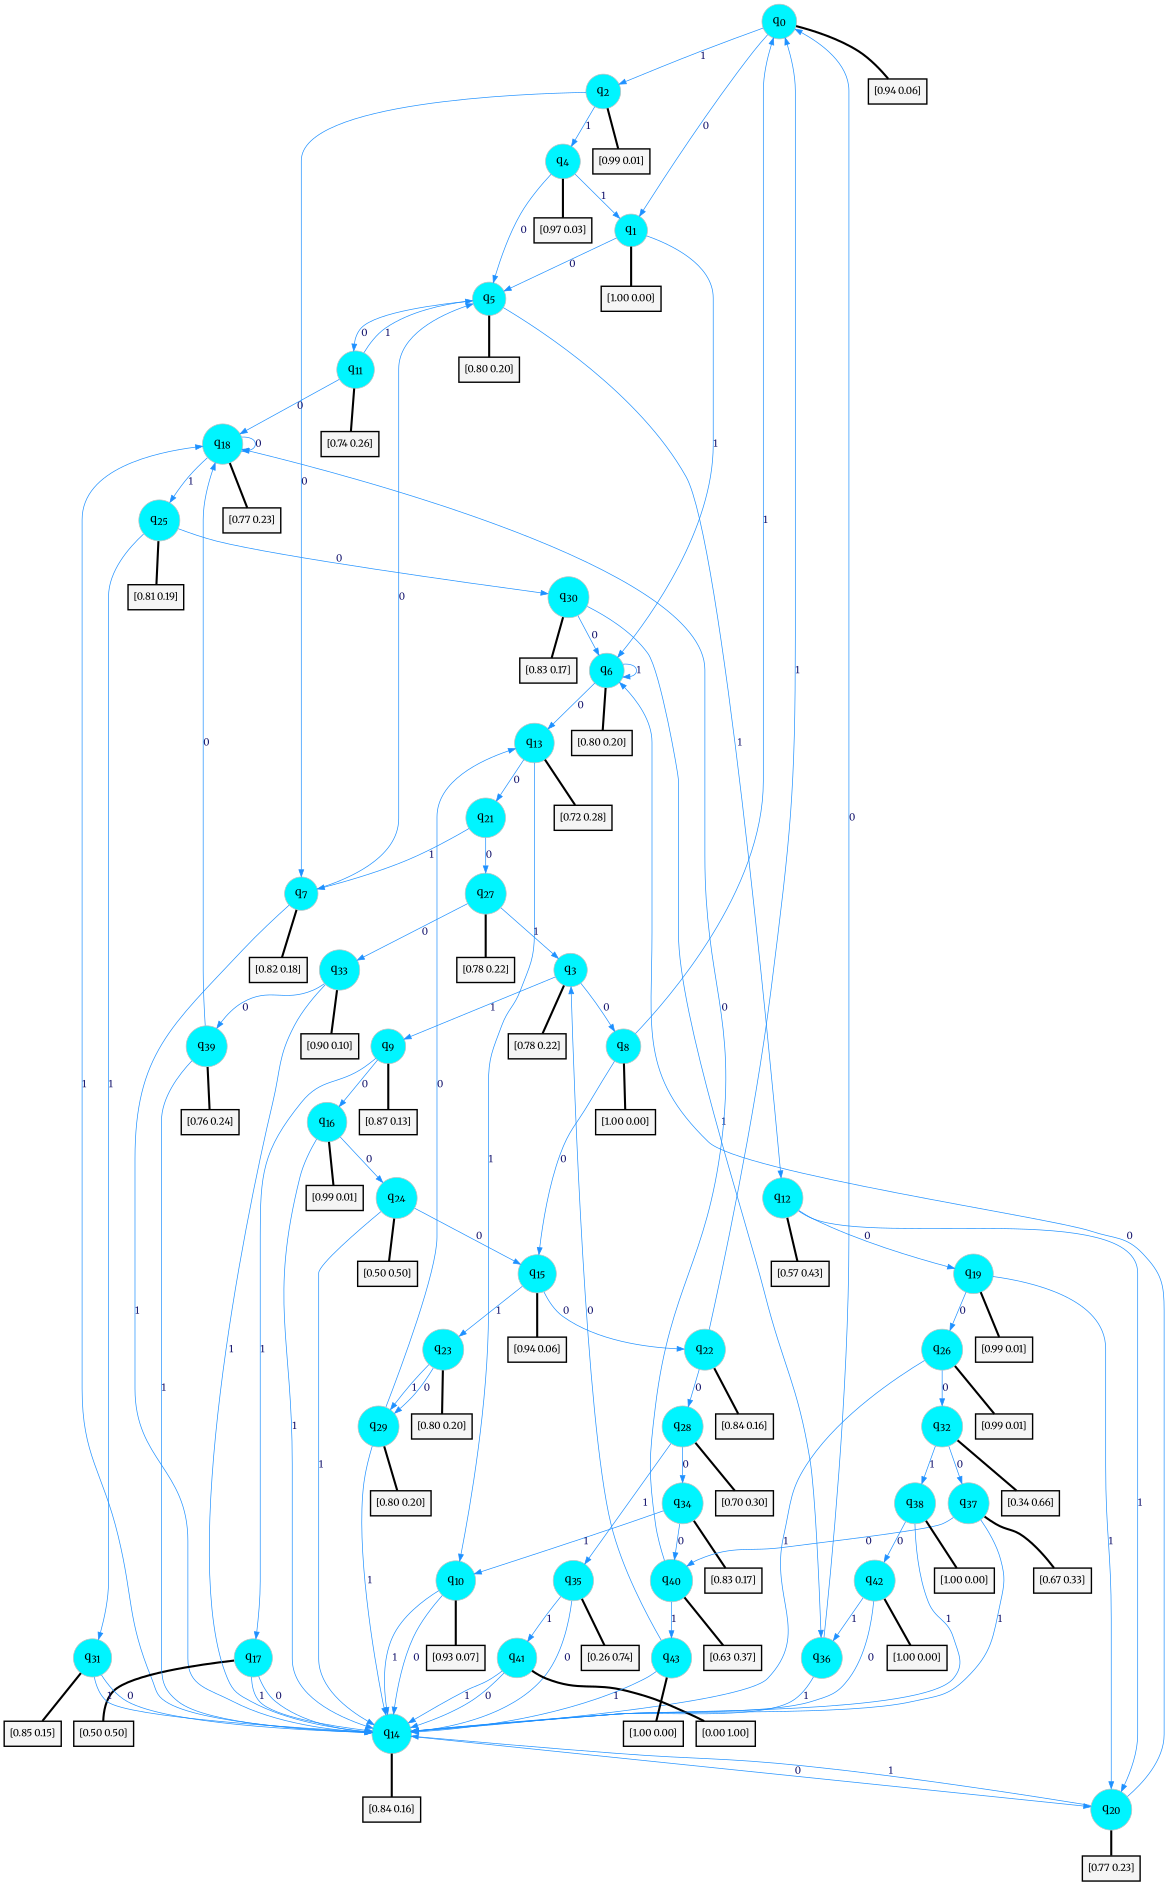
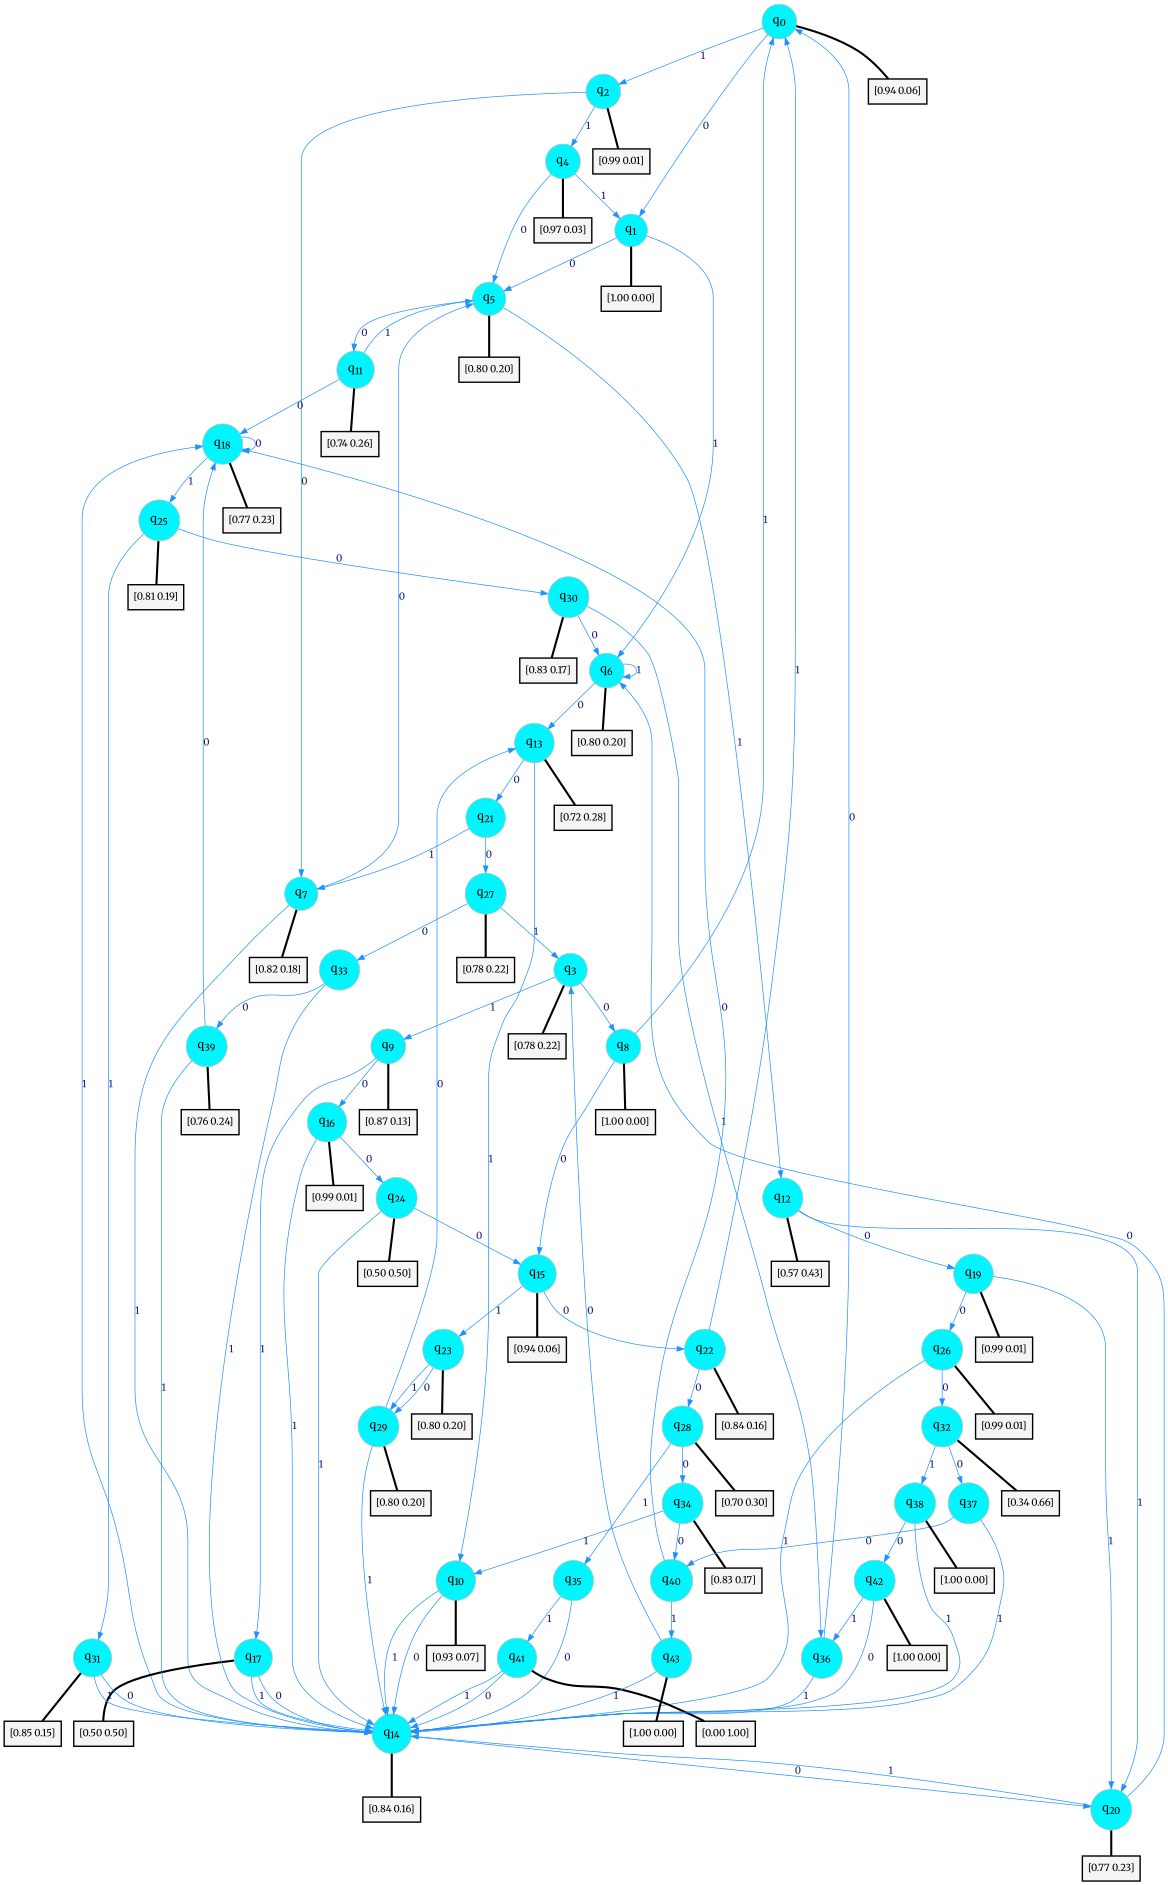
node "[0.90 0.10]": removed
node "[0.67 0.33]": removed
node "[0.26 0.74]": removed
node "[0.63 0.37]": removed
